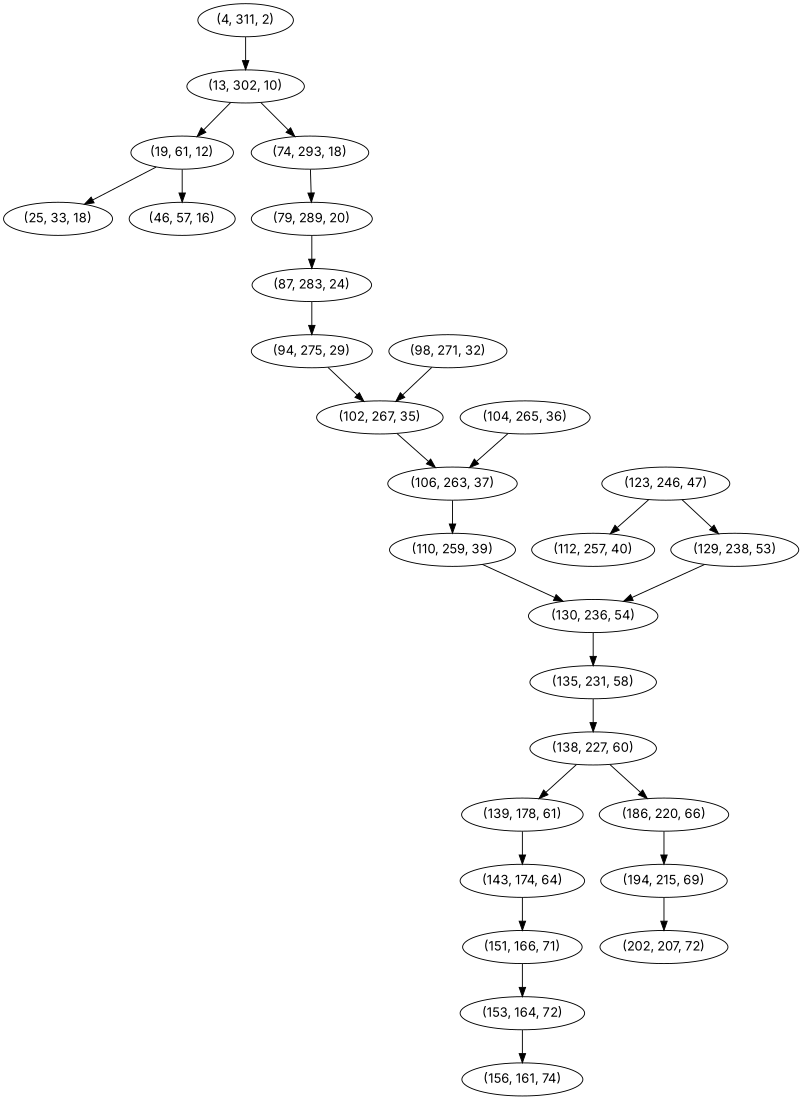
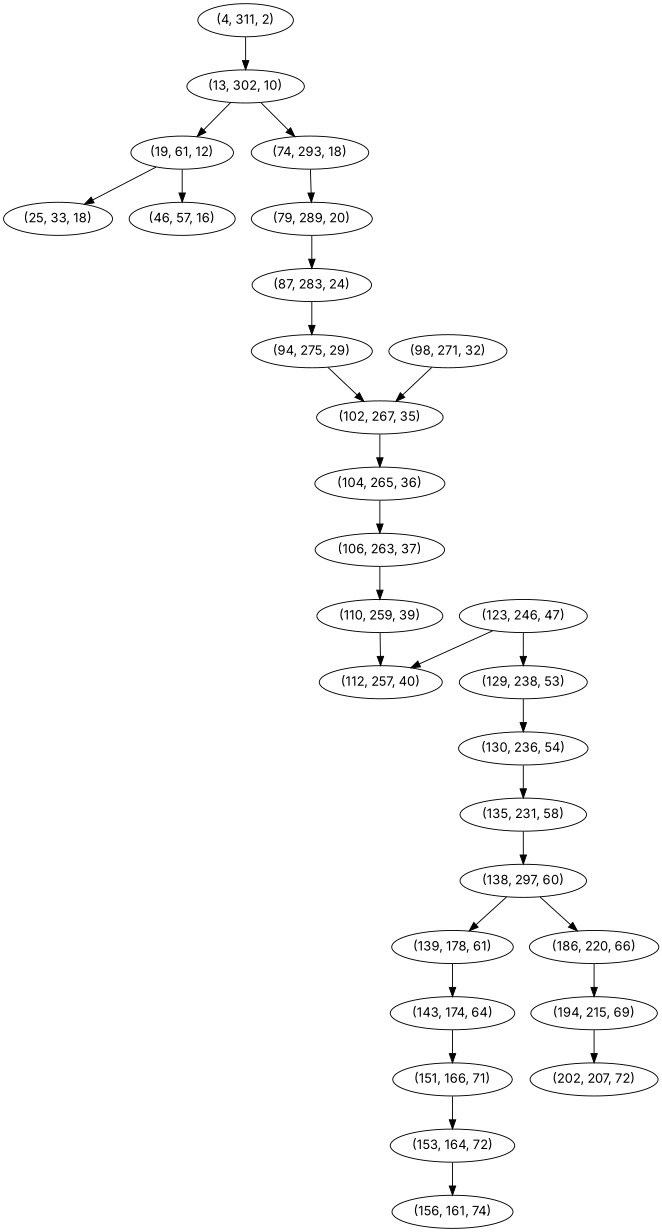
edge "(102, 267, 35)" -> "(106, 263, 37)": now "(102, 267, 35)" -> "(104, 265, 36)"
edge "(110, 259, 39)" -> "(130, 236, 54)": now "(110, 259, 39)" -> "(112, 257, 40)"
node "(138, 227, 60)": label "(138, 227, 60)" -> "(138, 297, 60)"
